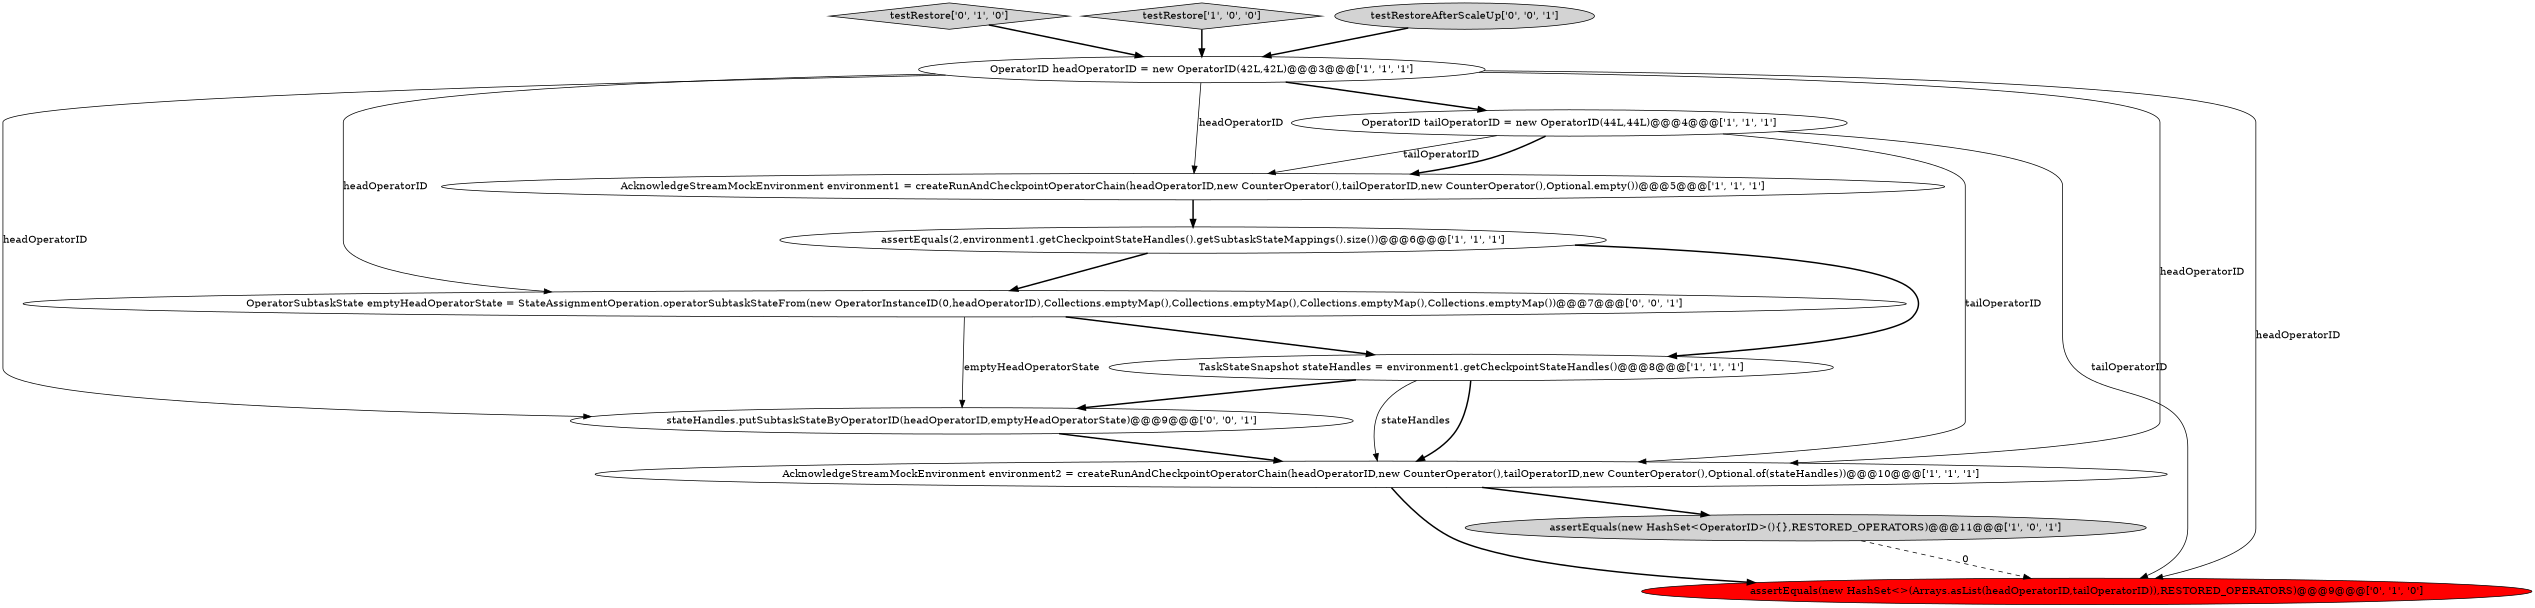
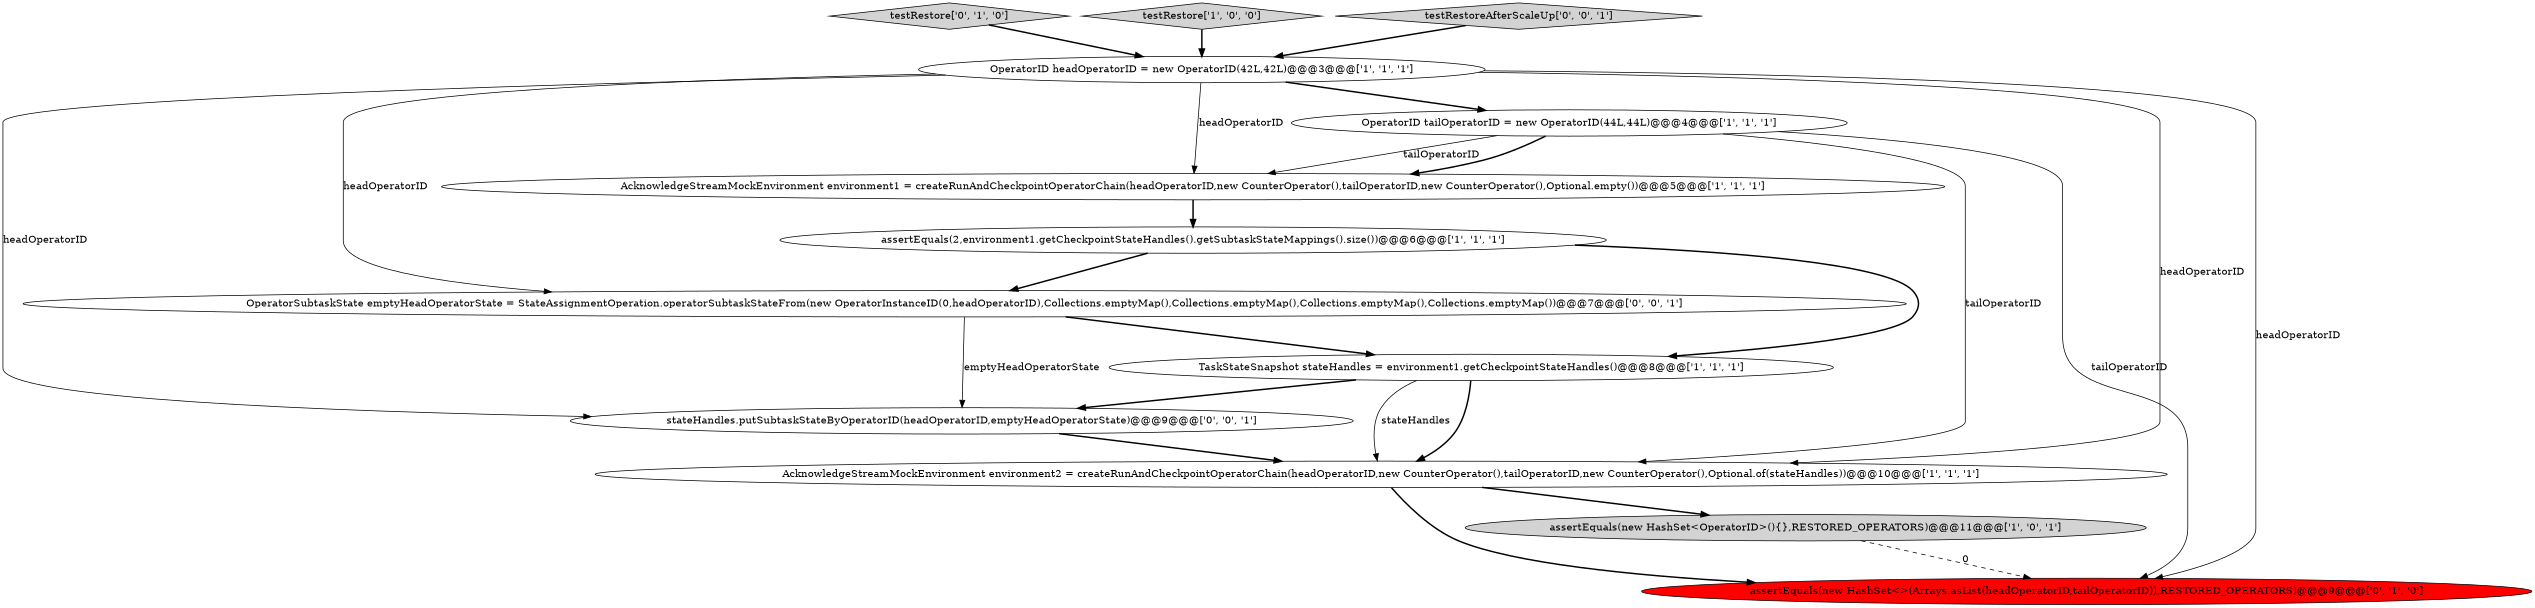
node "testRestoreAfterScaleUp['0', '0', '1']": shape ellipse -> diamond
